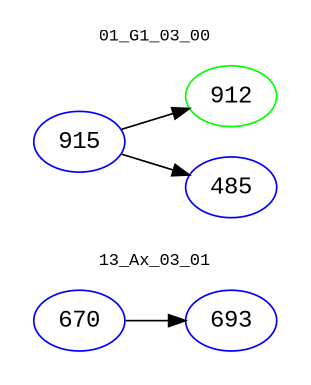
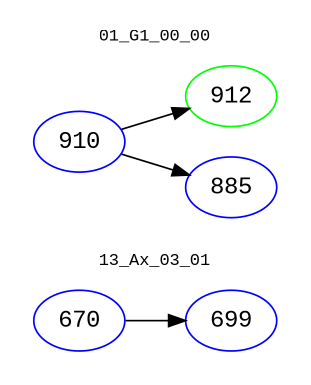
cluster "01_G1_03_00": label "01_G1_03_00" -> "01_G1_00_00"
node "915": label "915" -> "910"
node "485": label "485" -> "885"
node "693": label "693" -> "699"
